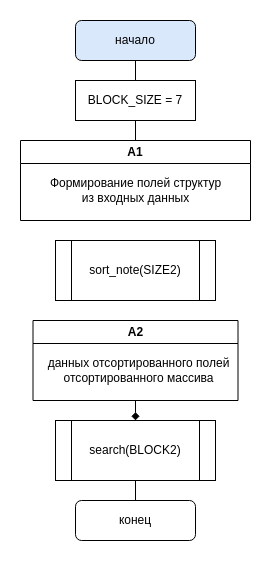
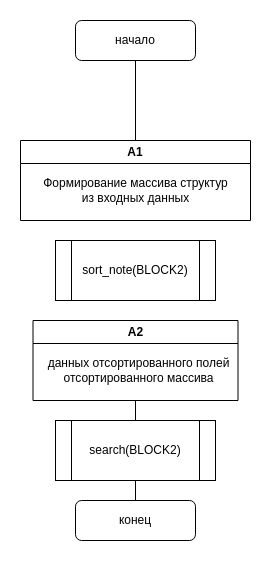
node "начало": fillcolor #dae8fc -> #ffffff
node "BLOCK_SIZE = 7": removed
node "Формирование полей структур из входных данных": label "Формирование полей структур из входных данных" -> "Формирование массива структур из входных данных"
node "sort_note(SIZE2)": label "sort_note(SIZE2)" -> "sort_note(BLOCK2)"
edge "A2" -> "search(BLOCK2)": arrowhead diamond -> none
